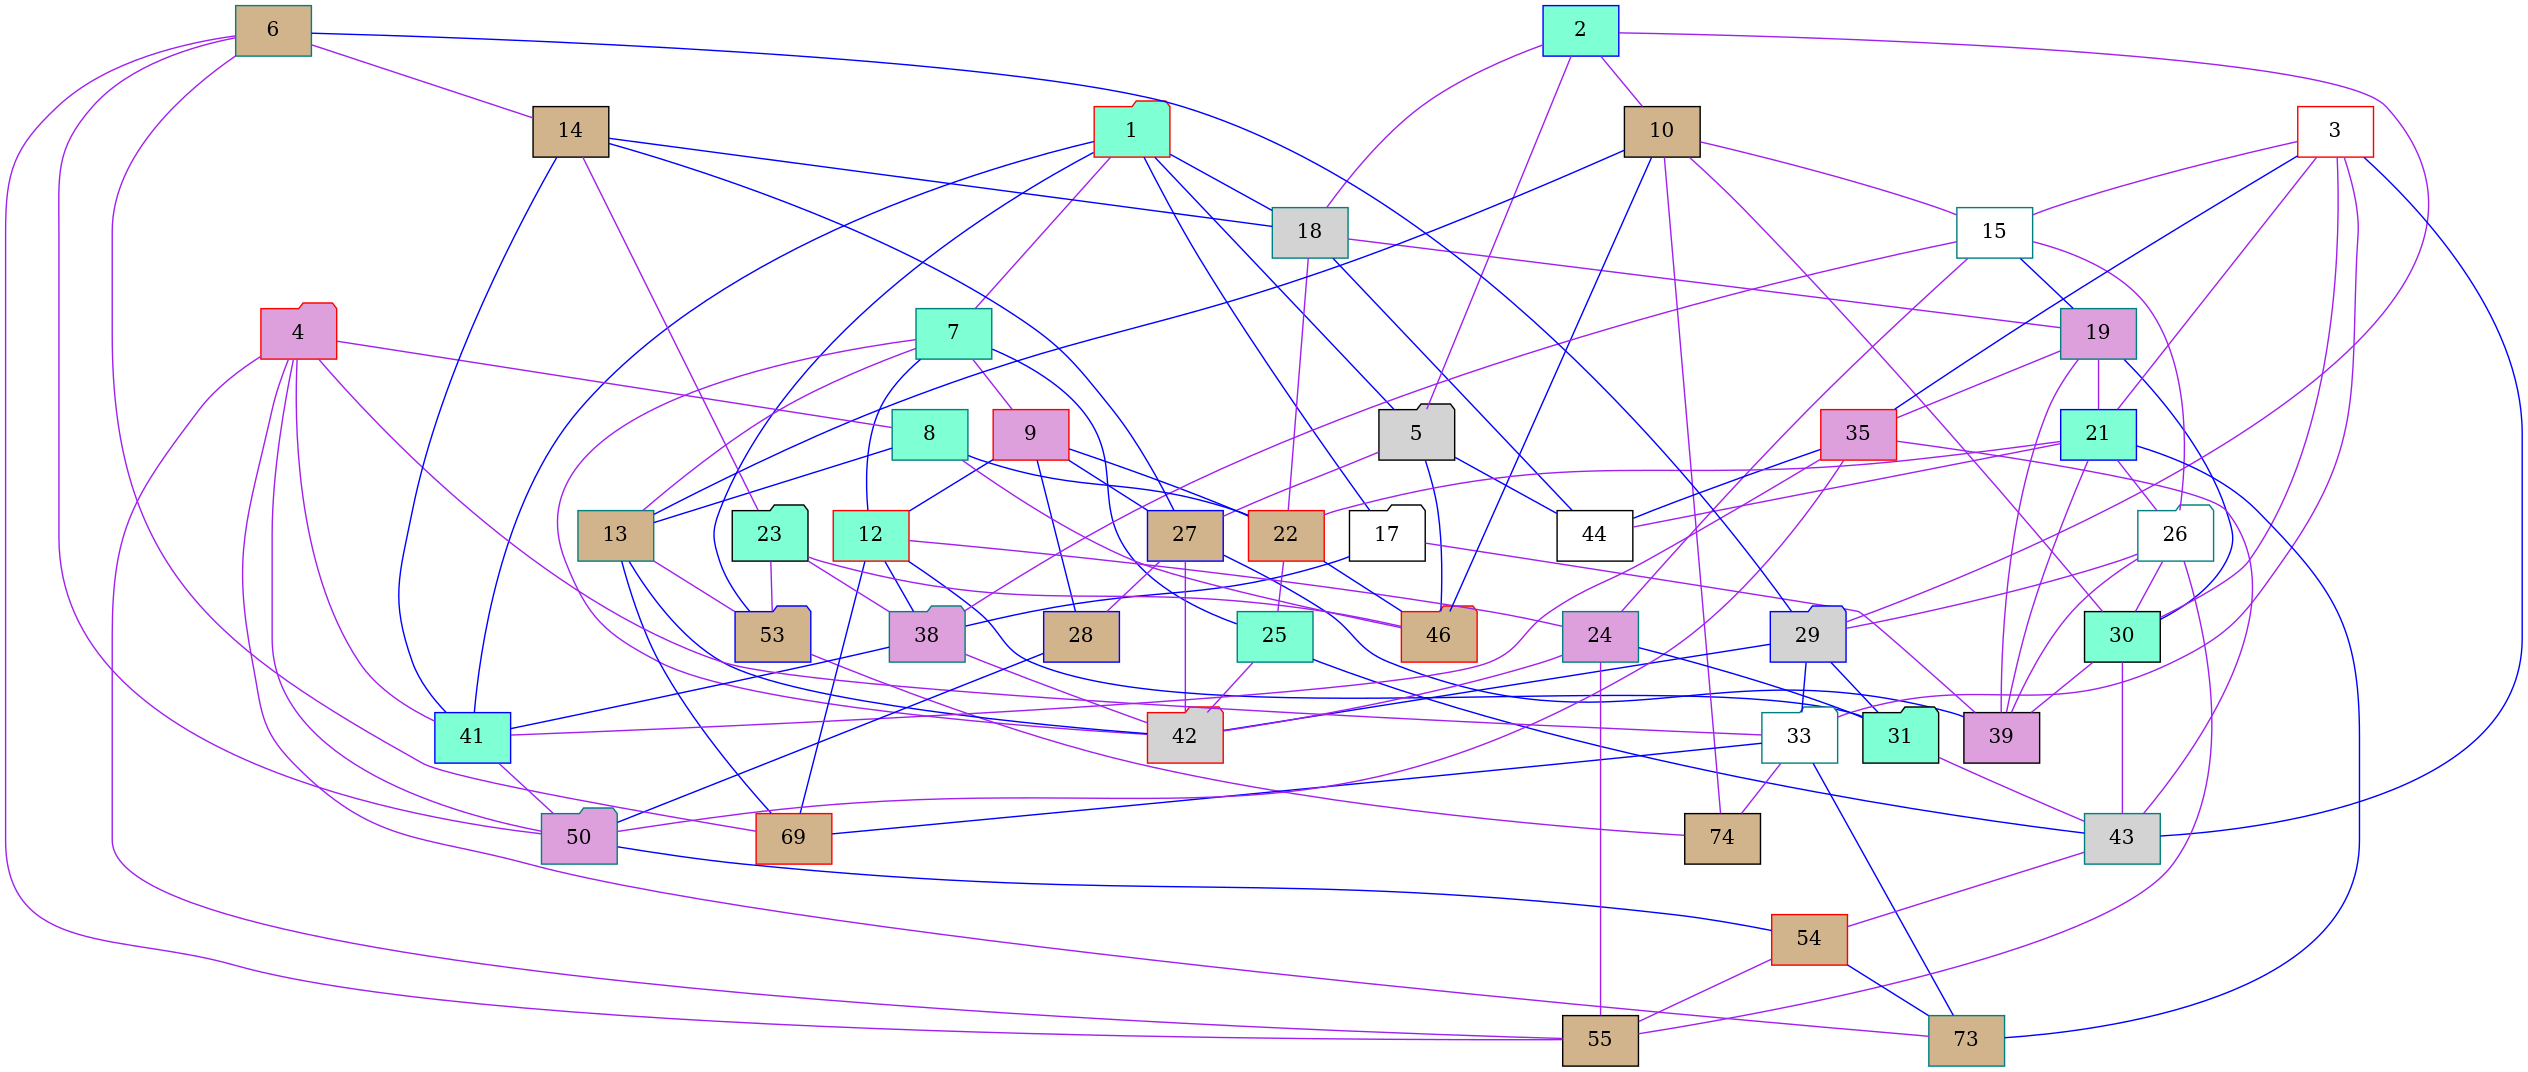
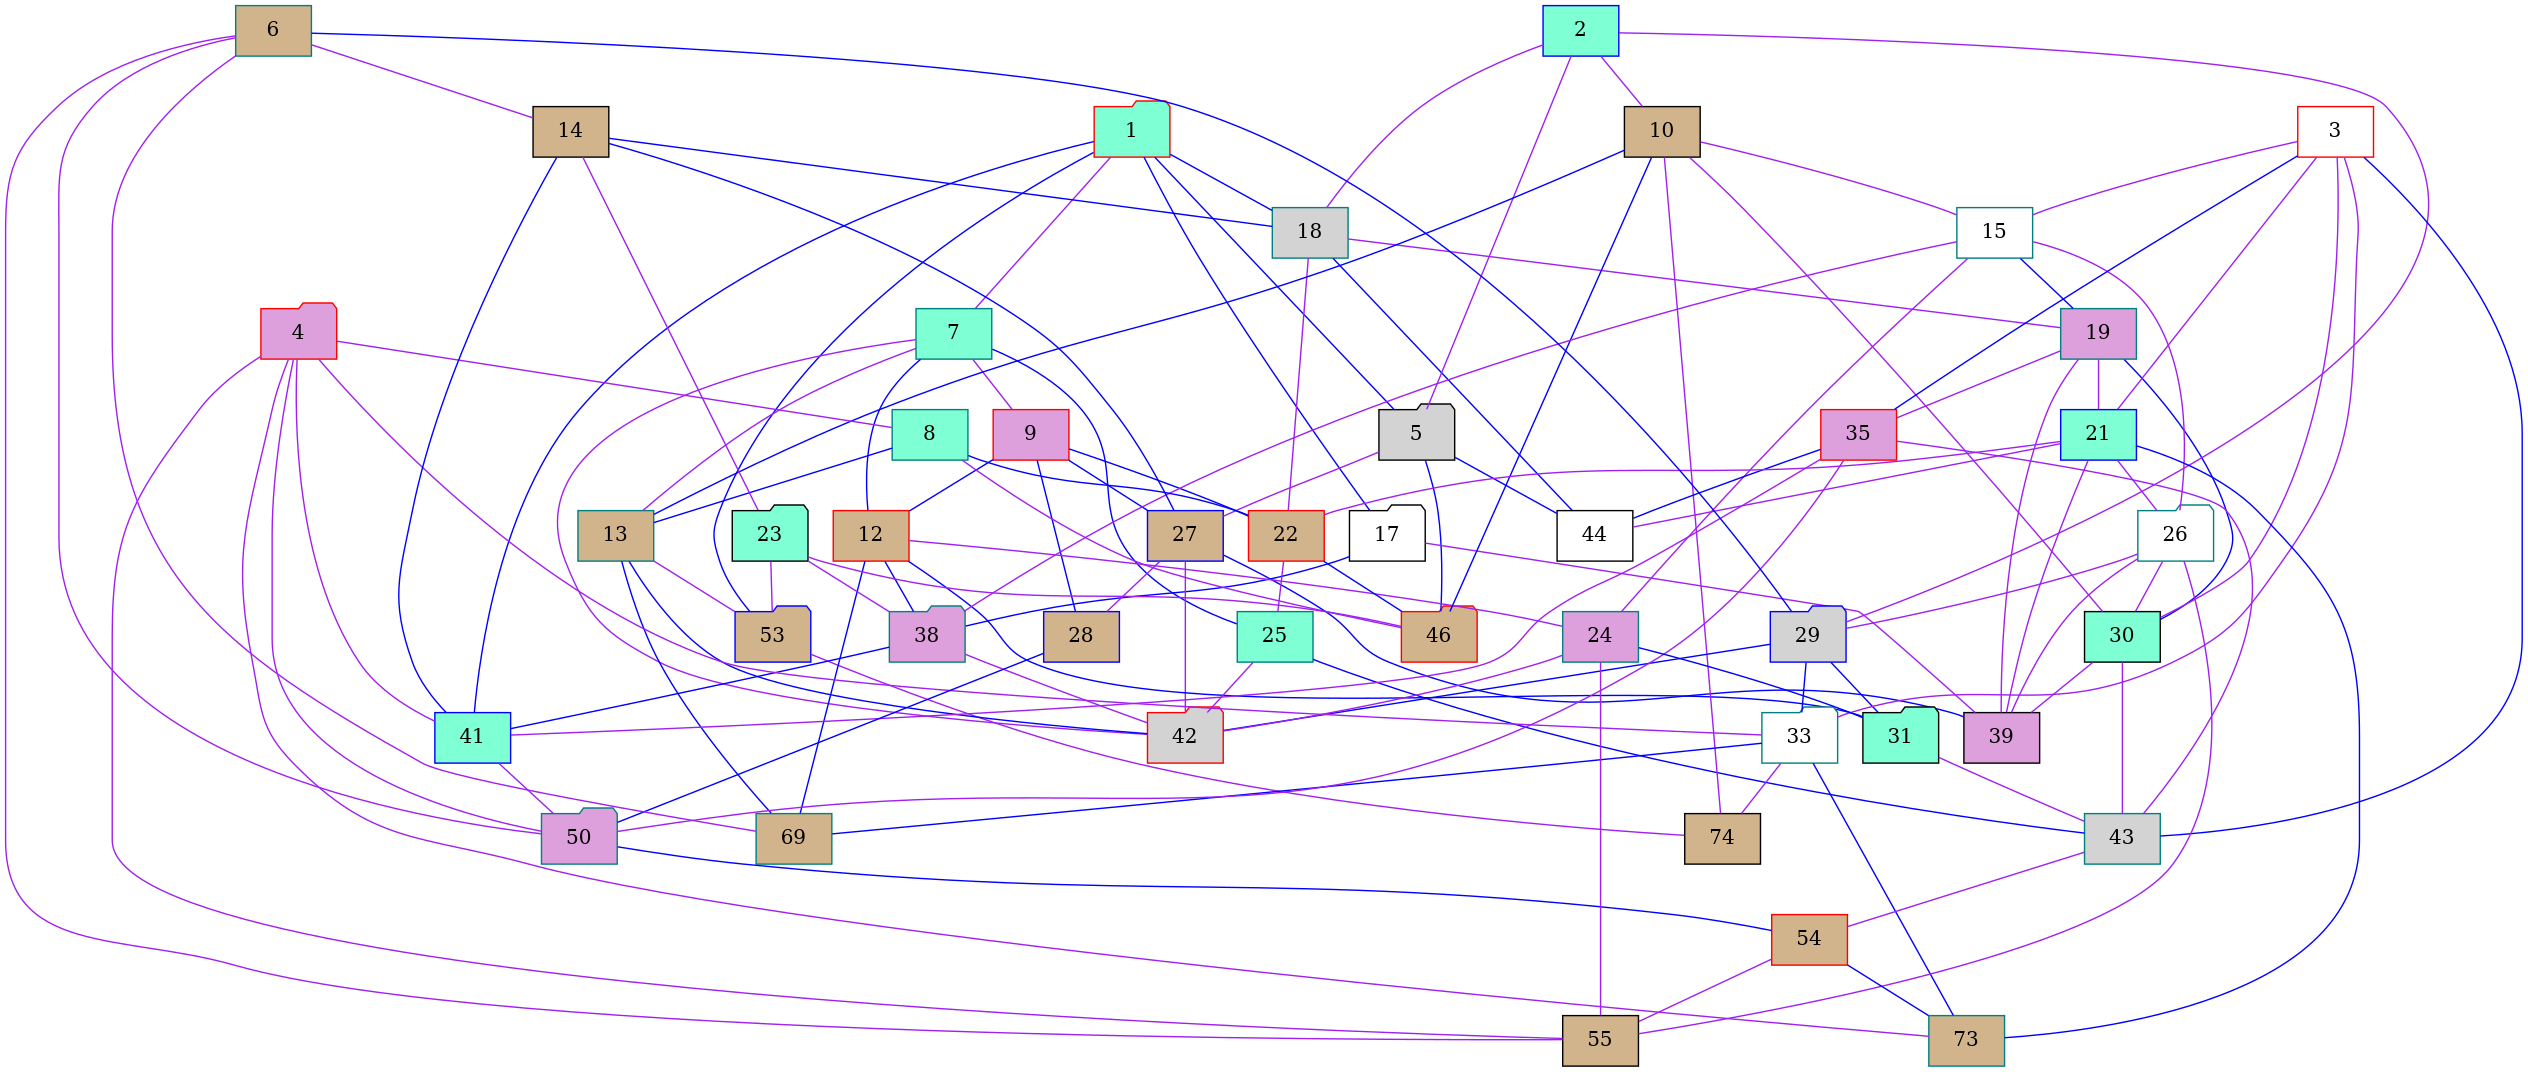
node "12": fillcolor aquamarine -> tan
node "69": color red -> teal
